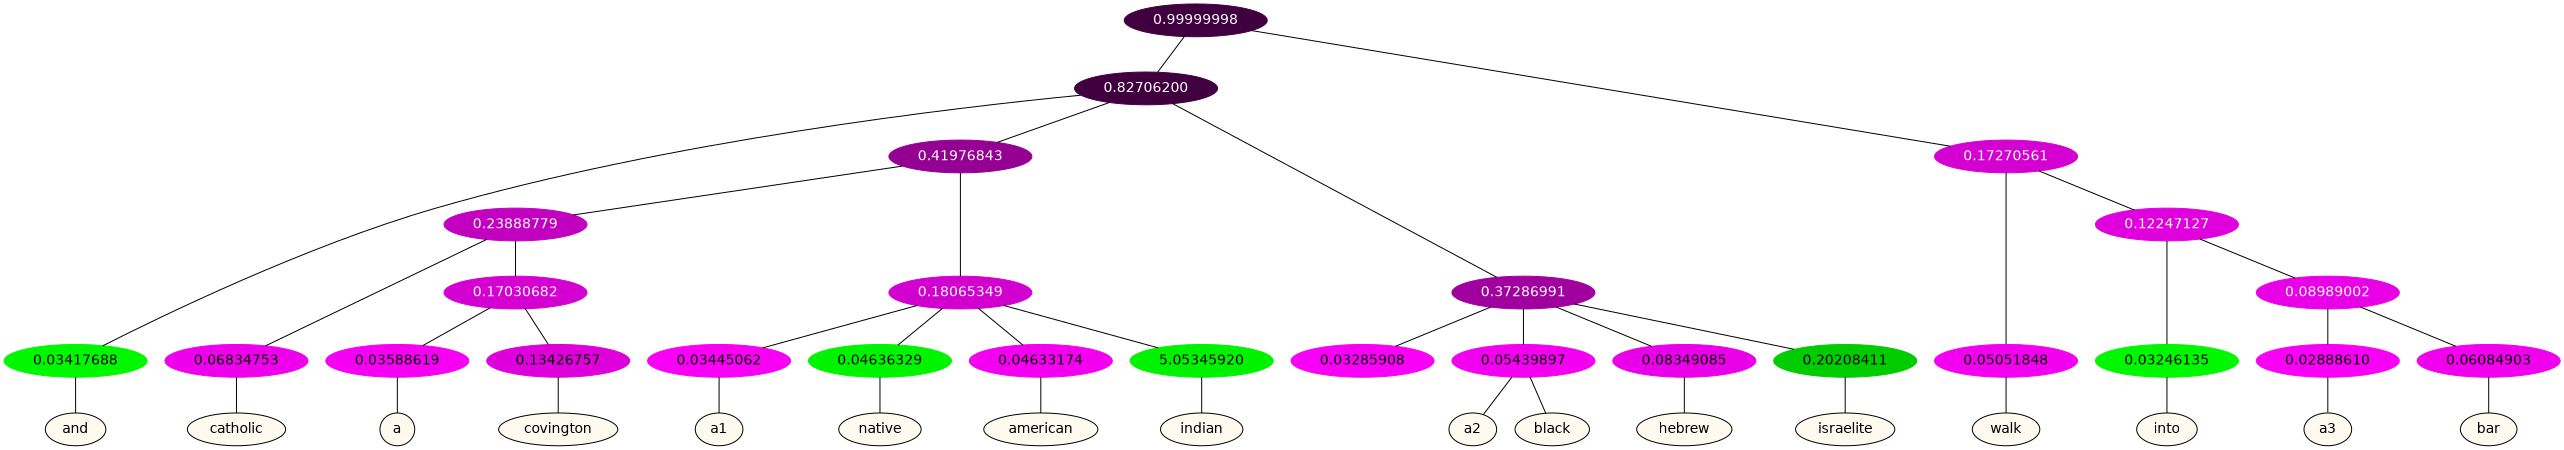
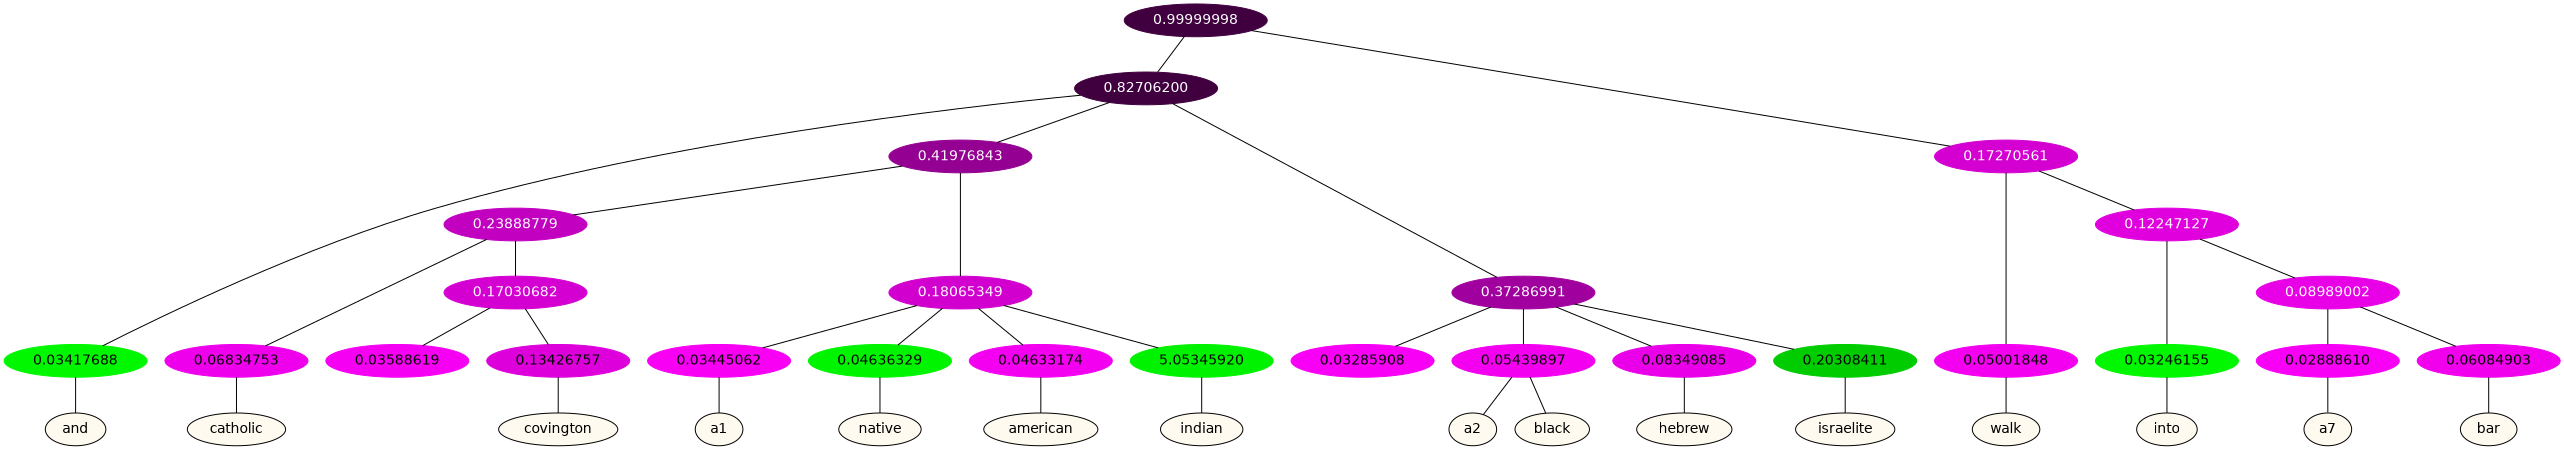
node "0.20208411": label "0.20208411" -> "0.20308411"
node "0.05051848": label "0.05051848" -> "0.05001848"
node "0.03246135": label "0.03246135" -> "0.03246155"
node "a": removed
node "a3": label "a3" -> "a7"
